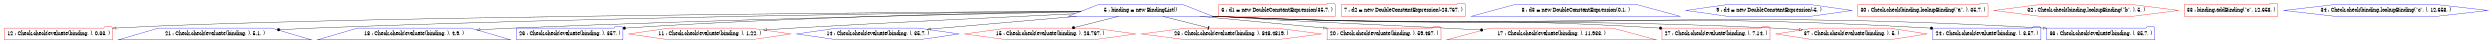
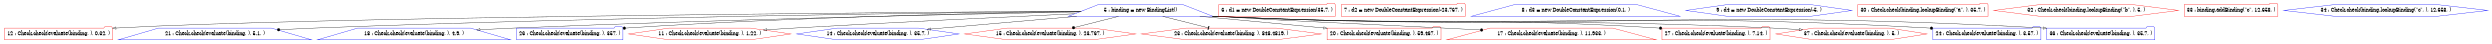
node "12 : Check.check(evaluate(binding, ), 0.33, )": label "12 : Check.check(evaluate(binding, ), 0.33, )" -> "12 : Check.check(evaluate(binding, ), 0.32, )"
